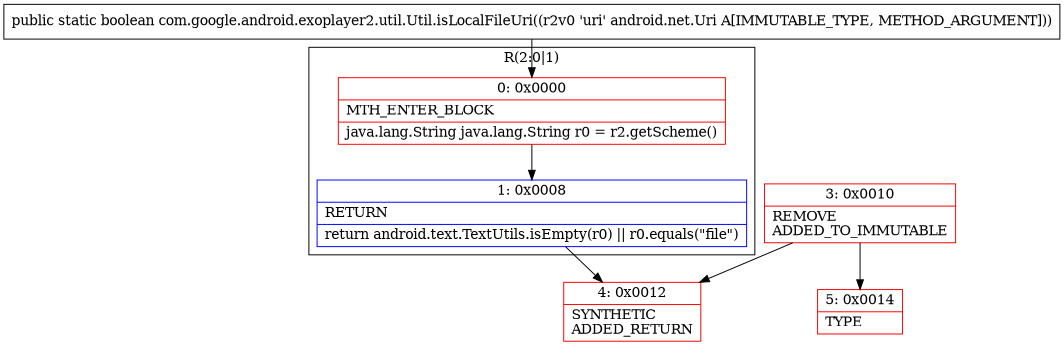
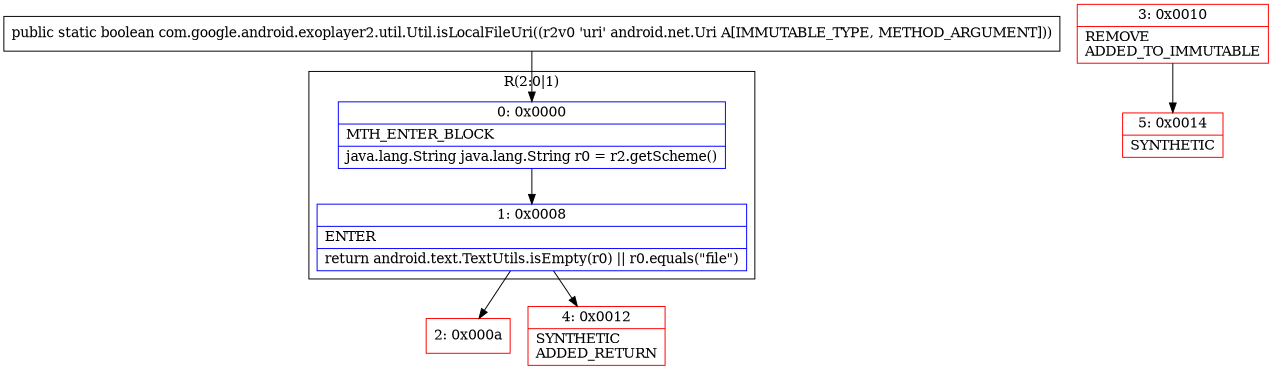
node "0: 0x0000": color red -> blue
node "1: 0x0008": text "RETURN" -> "ENTER"
edge "3: 0x0010" -> "4: 0x0012": removed
node "5: 0x0014": text "TYPE" -> "SYNTHETIC"
node "2: 0x000a": added
